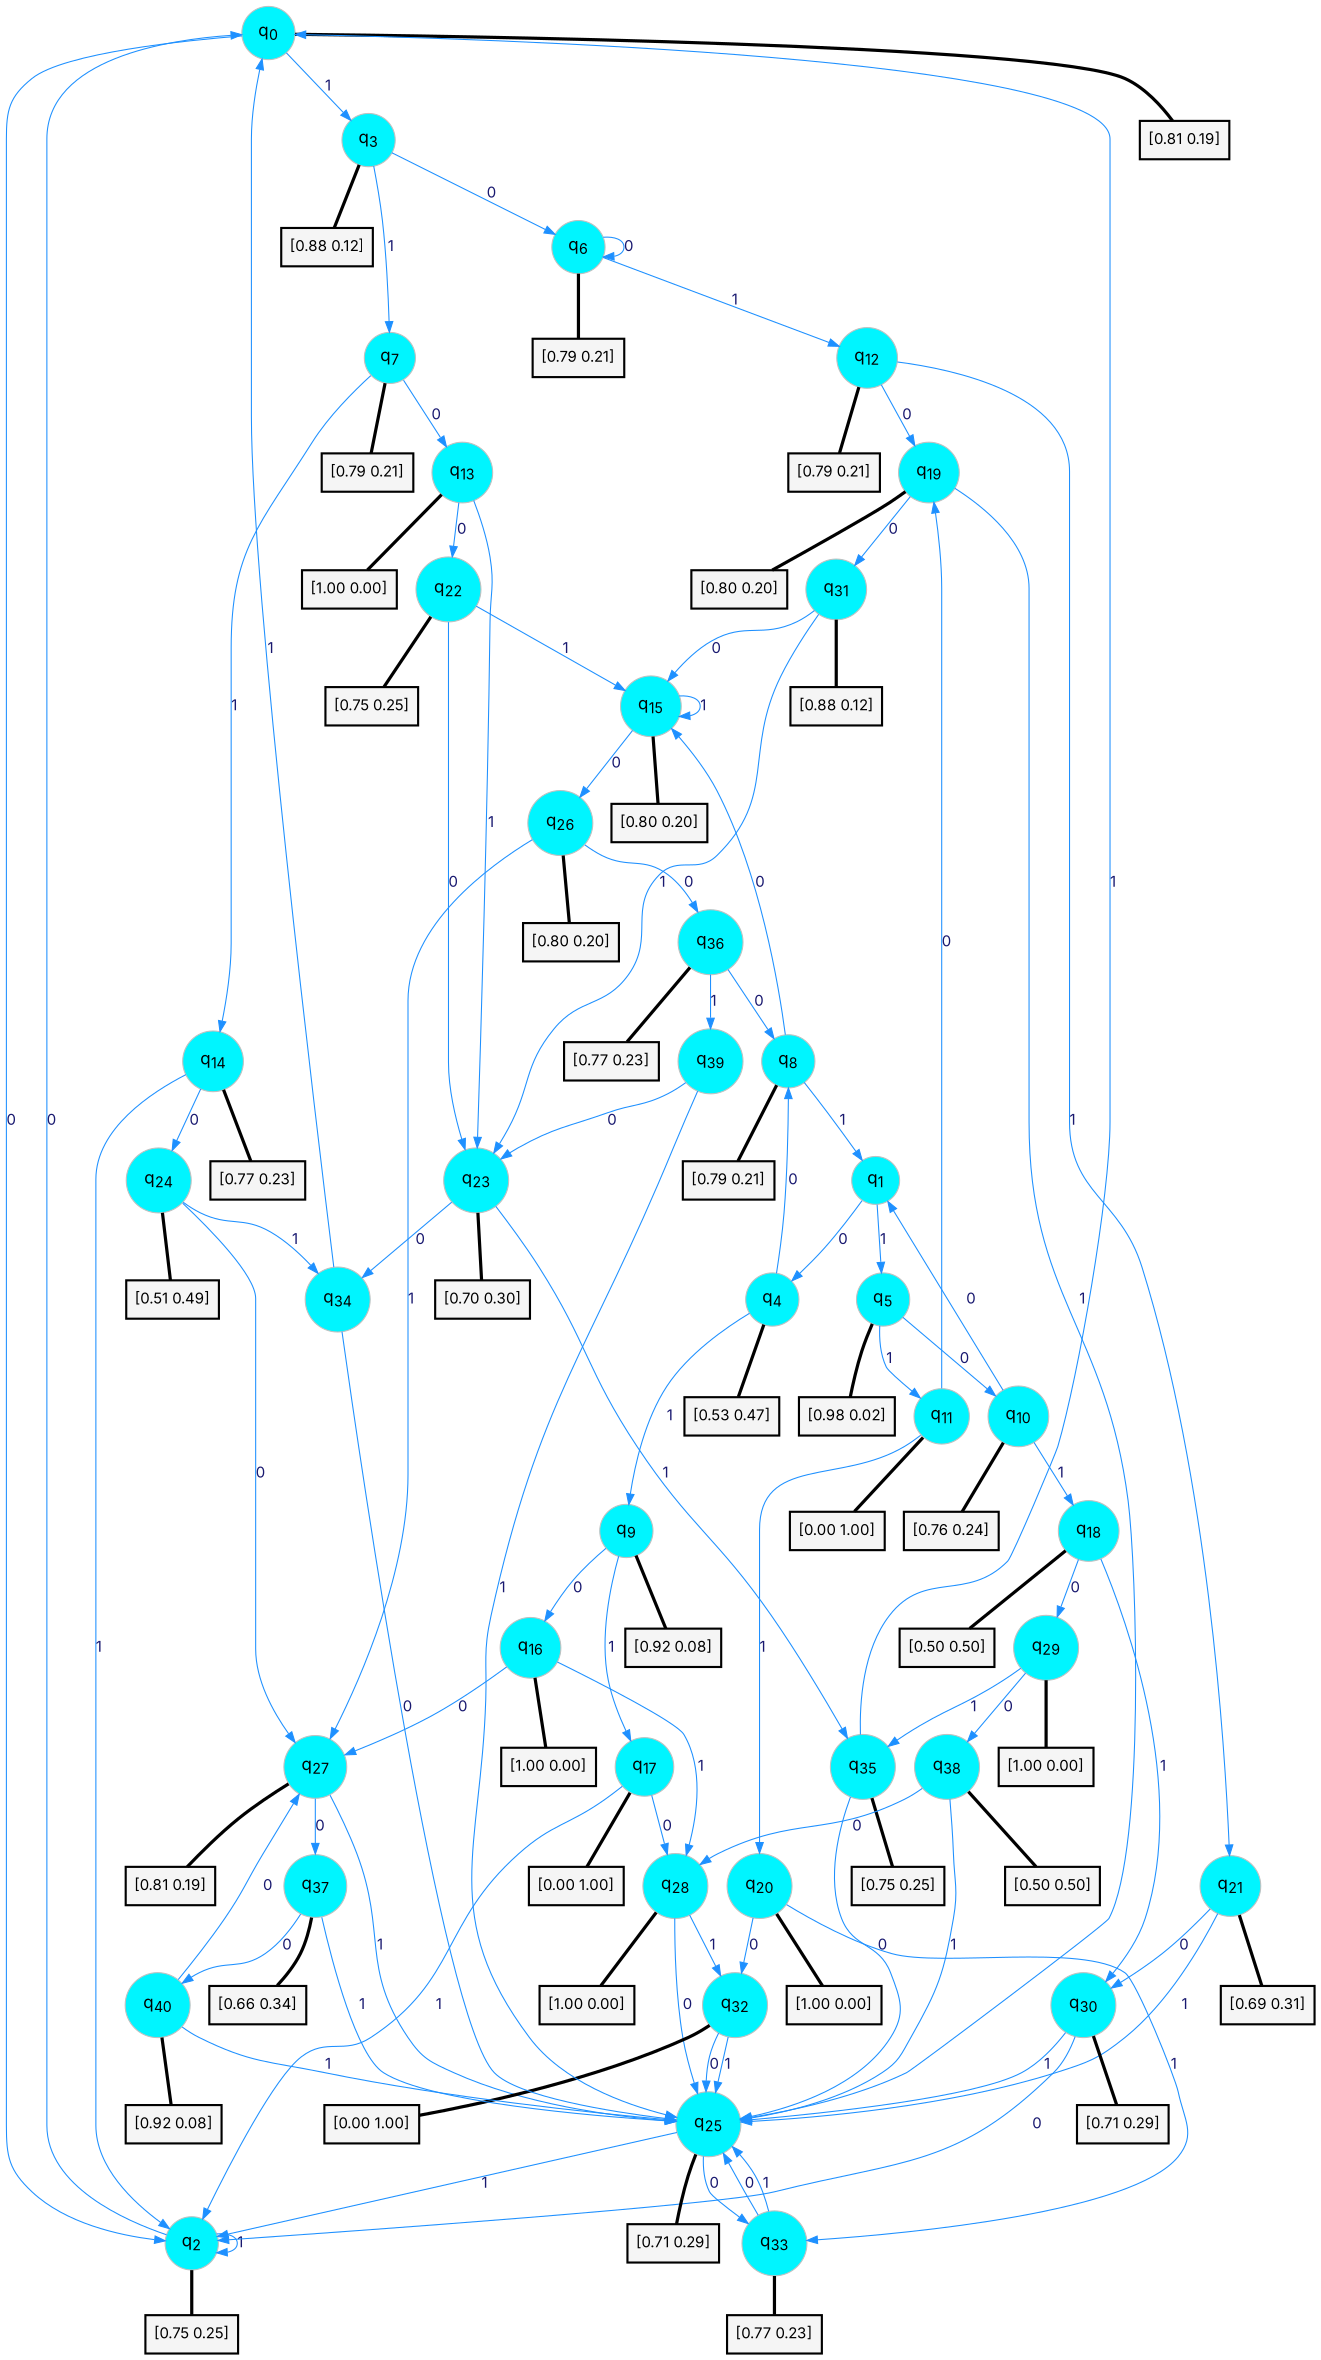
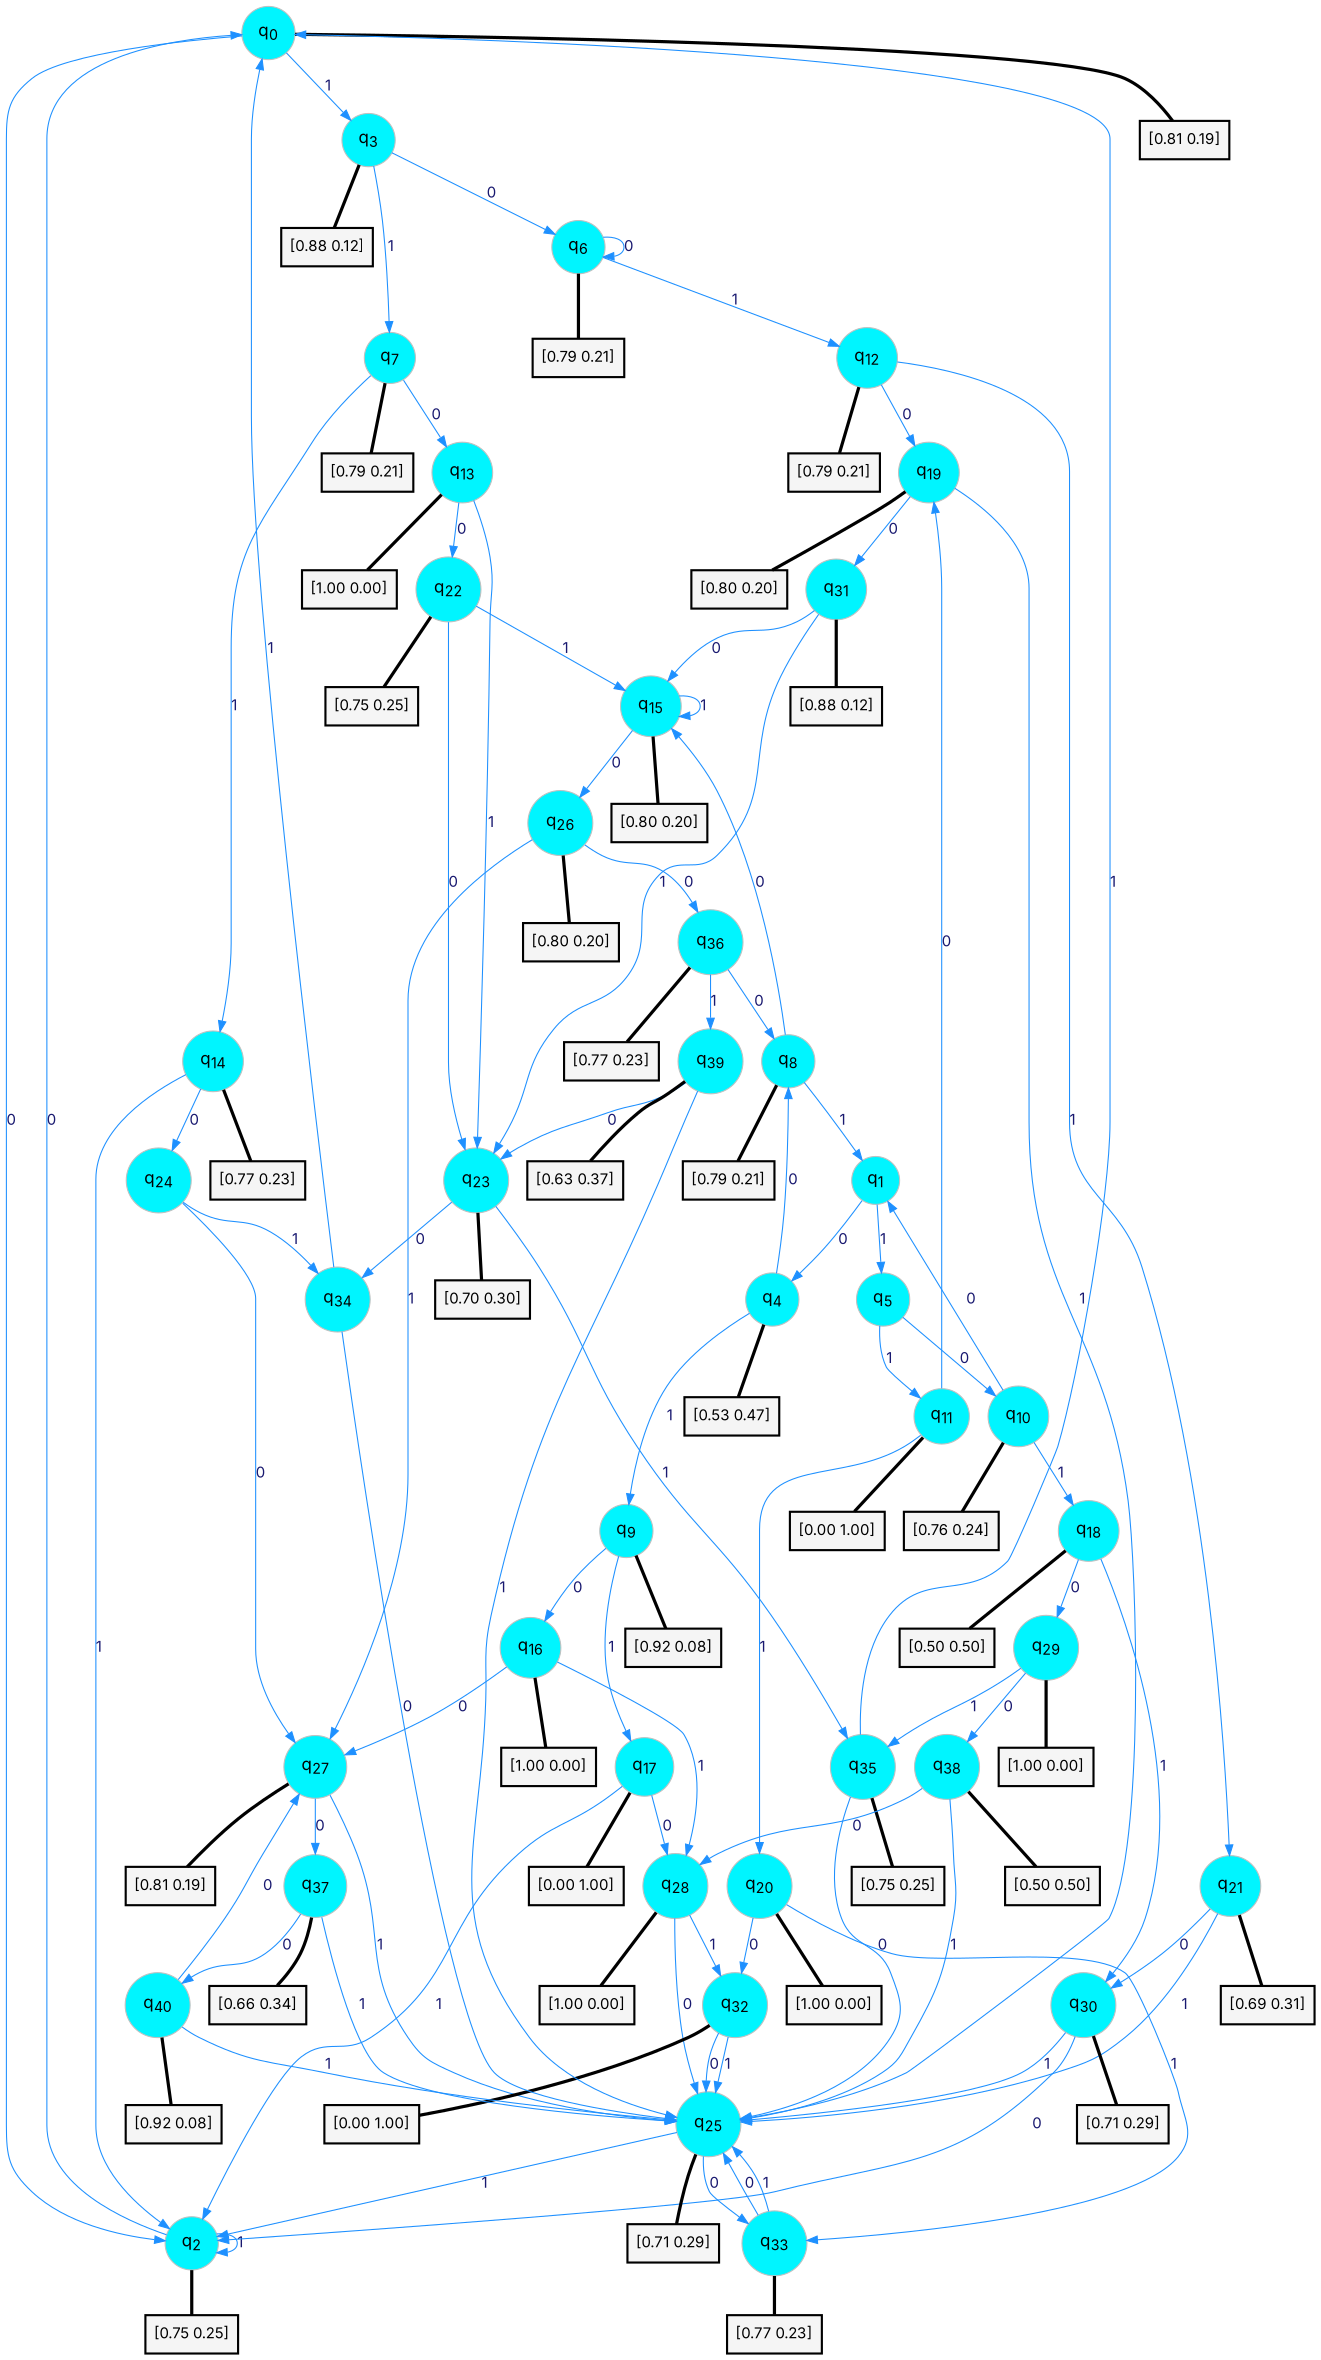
node "[0.63 0.37]": added
node "[0.51 0.49]": removed
node "[0.98 0.02]": removed
